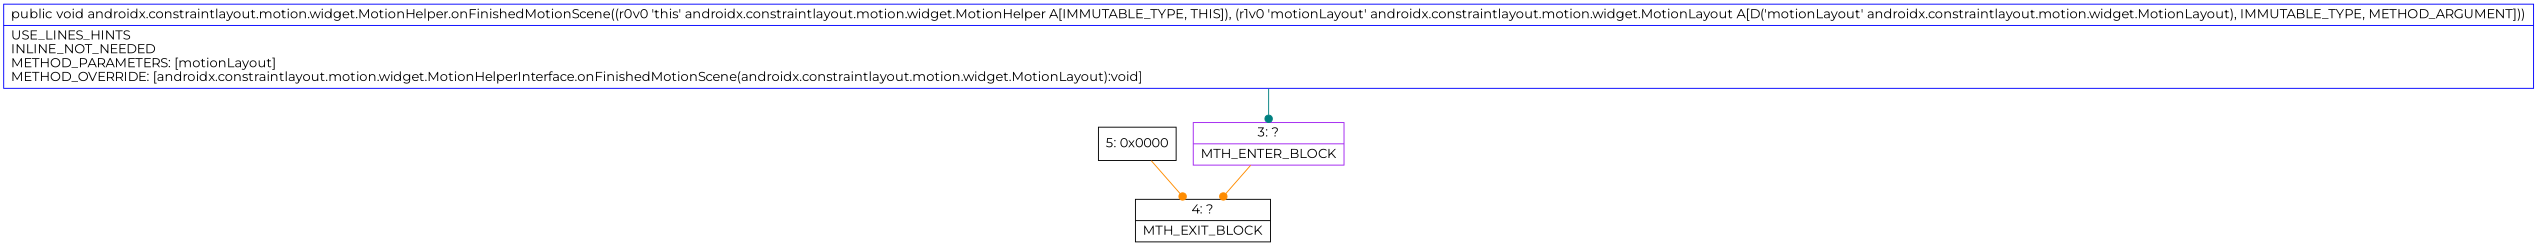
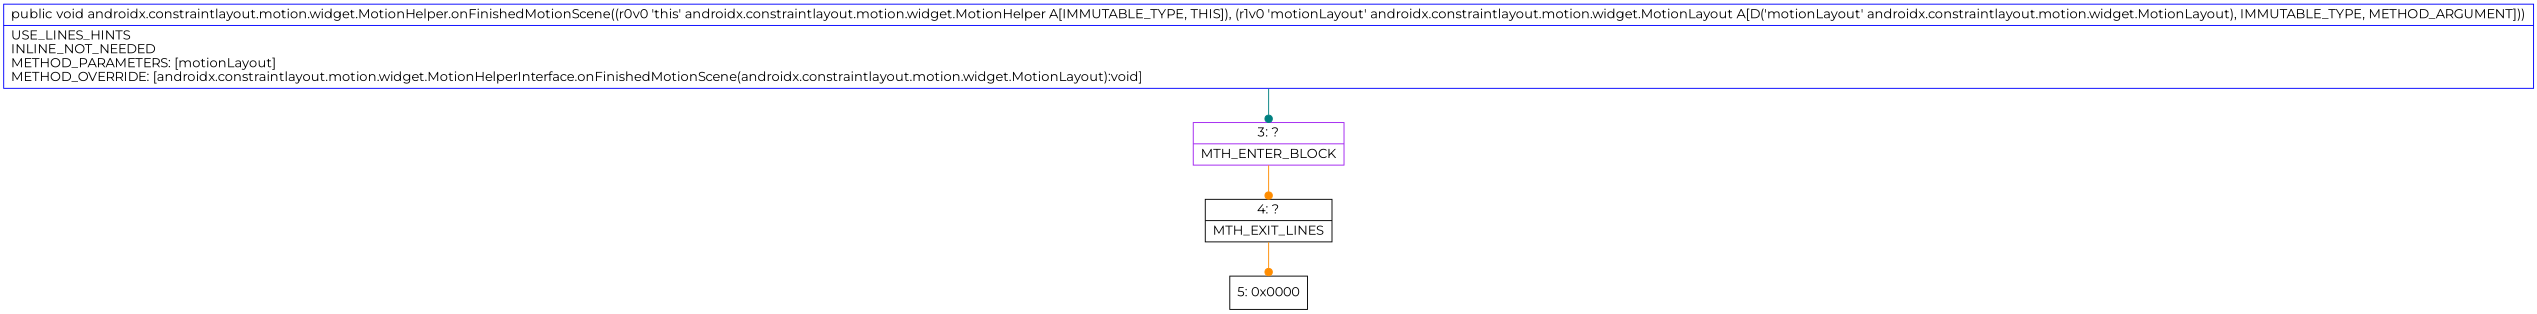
edge "5: 0x0000" -> "4: ?": reversed
node "4: ?": text "MTH_EXIT_BLOCK" -> "MTH_EXIT_LINES"
